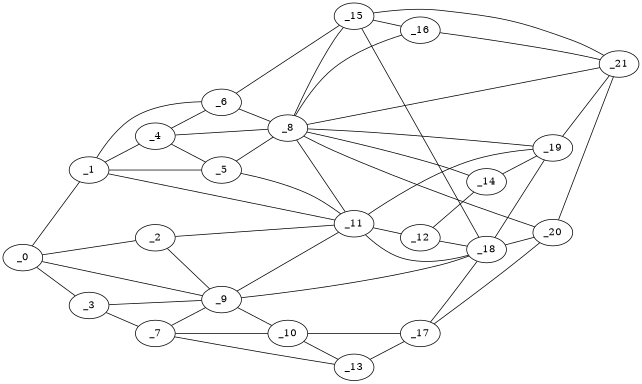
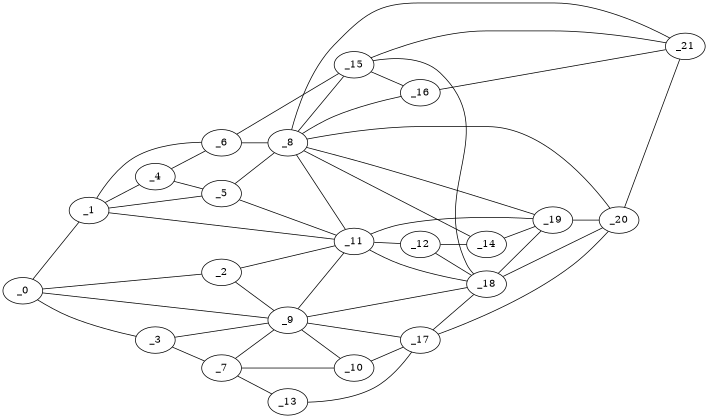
edge "_21" -- "_19": now "_20" -- "_19"
edge "_8" -- "_4": removed
edge "_9" -- "_17": added
edge "_10" -- "_13": removed
